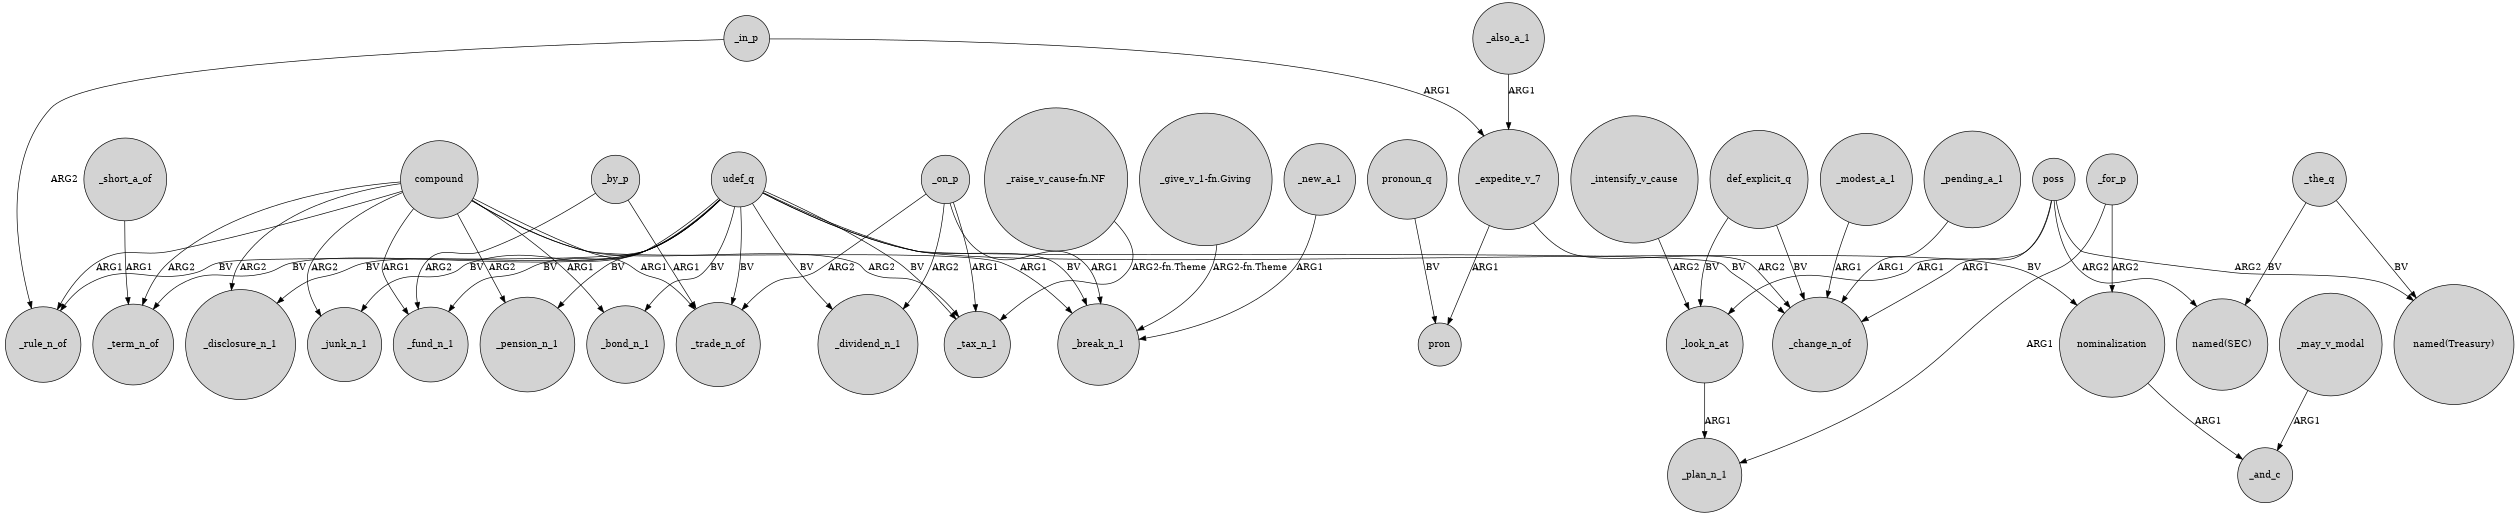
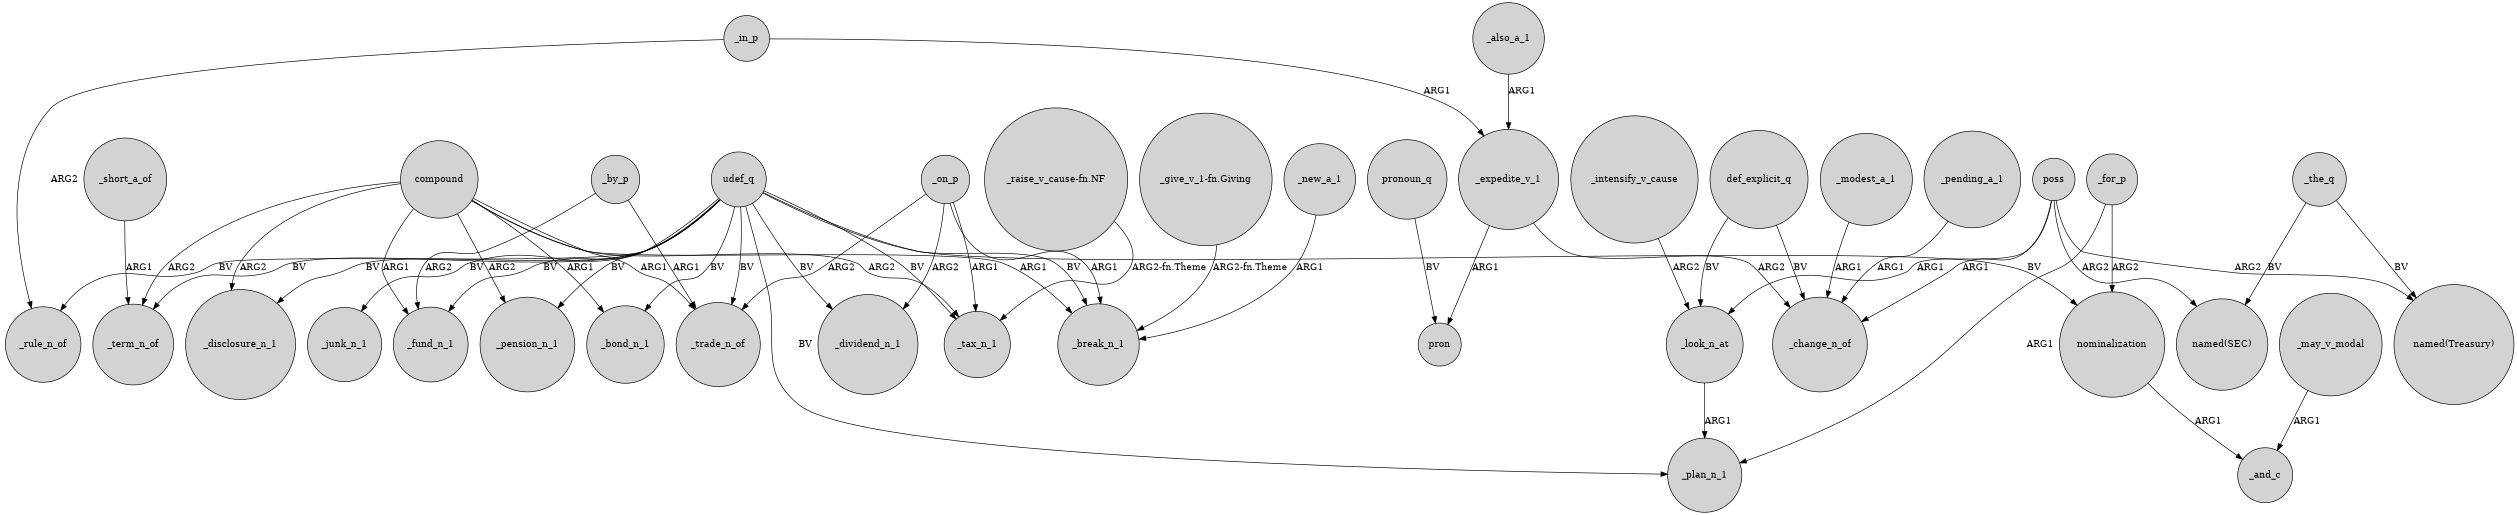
node "_expedite_v_7": label "_expedite_v_7" -> "_expedite_v_1"
edge "compound" -> "_junk_n_1": removed, label "ARG2"
edge "compound" -> "_rule_n_of": removed, label "ARG1"
edge "udef_q" -> "_change_n_of": now "udef_q" -> "_plan_n_1"
